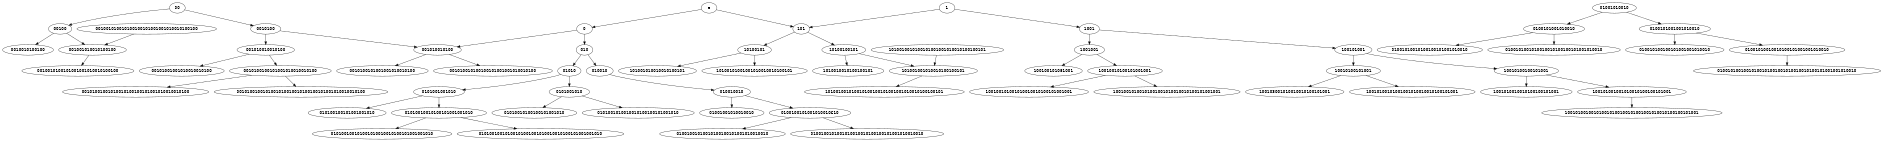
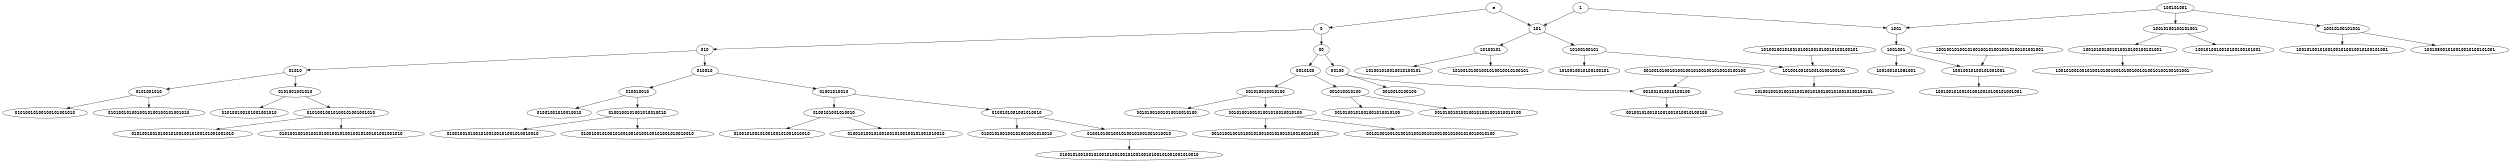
edge "0" -> "001010010100": now "0" -> "00"
edge "1001" -> "100101001": reversed
edge "010010" -> "01001010010": added
edge "10010010100101001001" -> "10010010100101001001010010010100101001001": reversed
